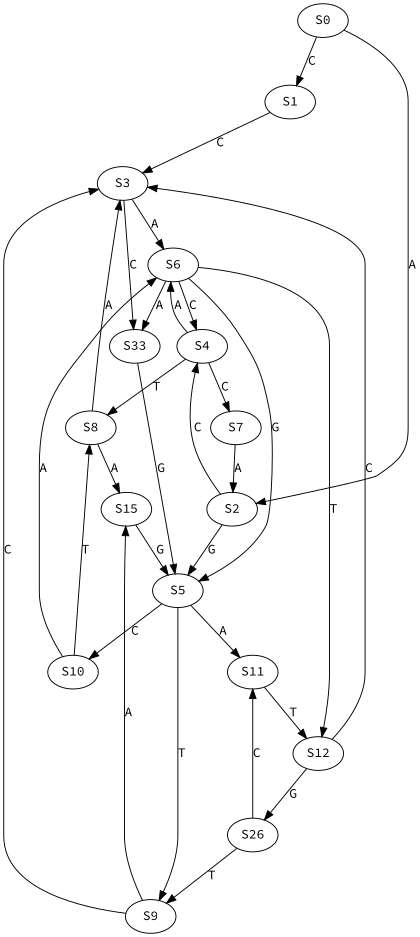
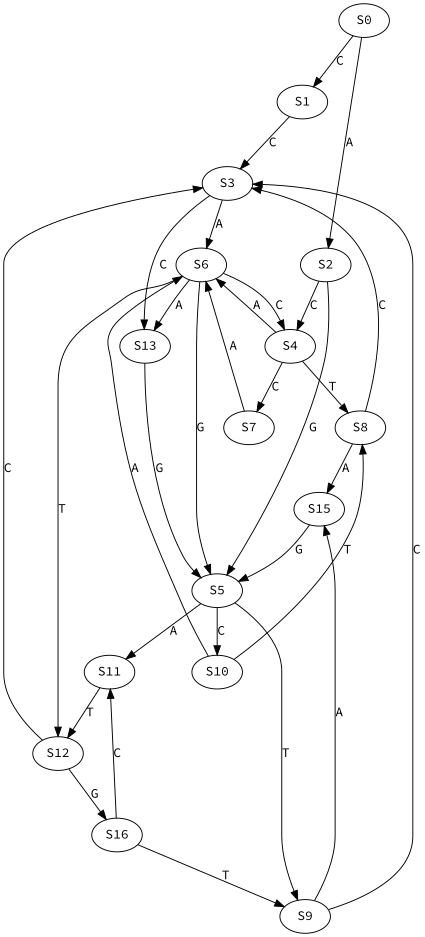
edge "S8" -> "S3": label "A" -> "C"
node "S33": label "S33" -> "S13"
edge "S7" -> "S2": now "S7" -> "S6"
node "S26": label "S26" -> "S16"
